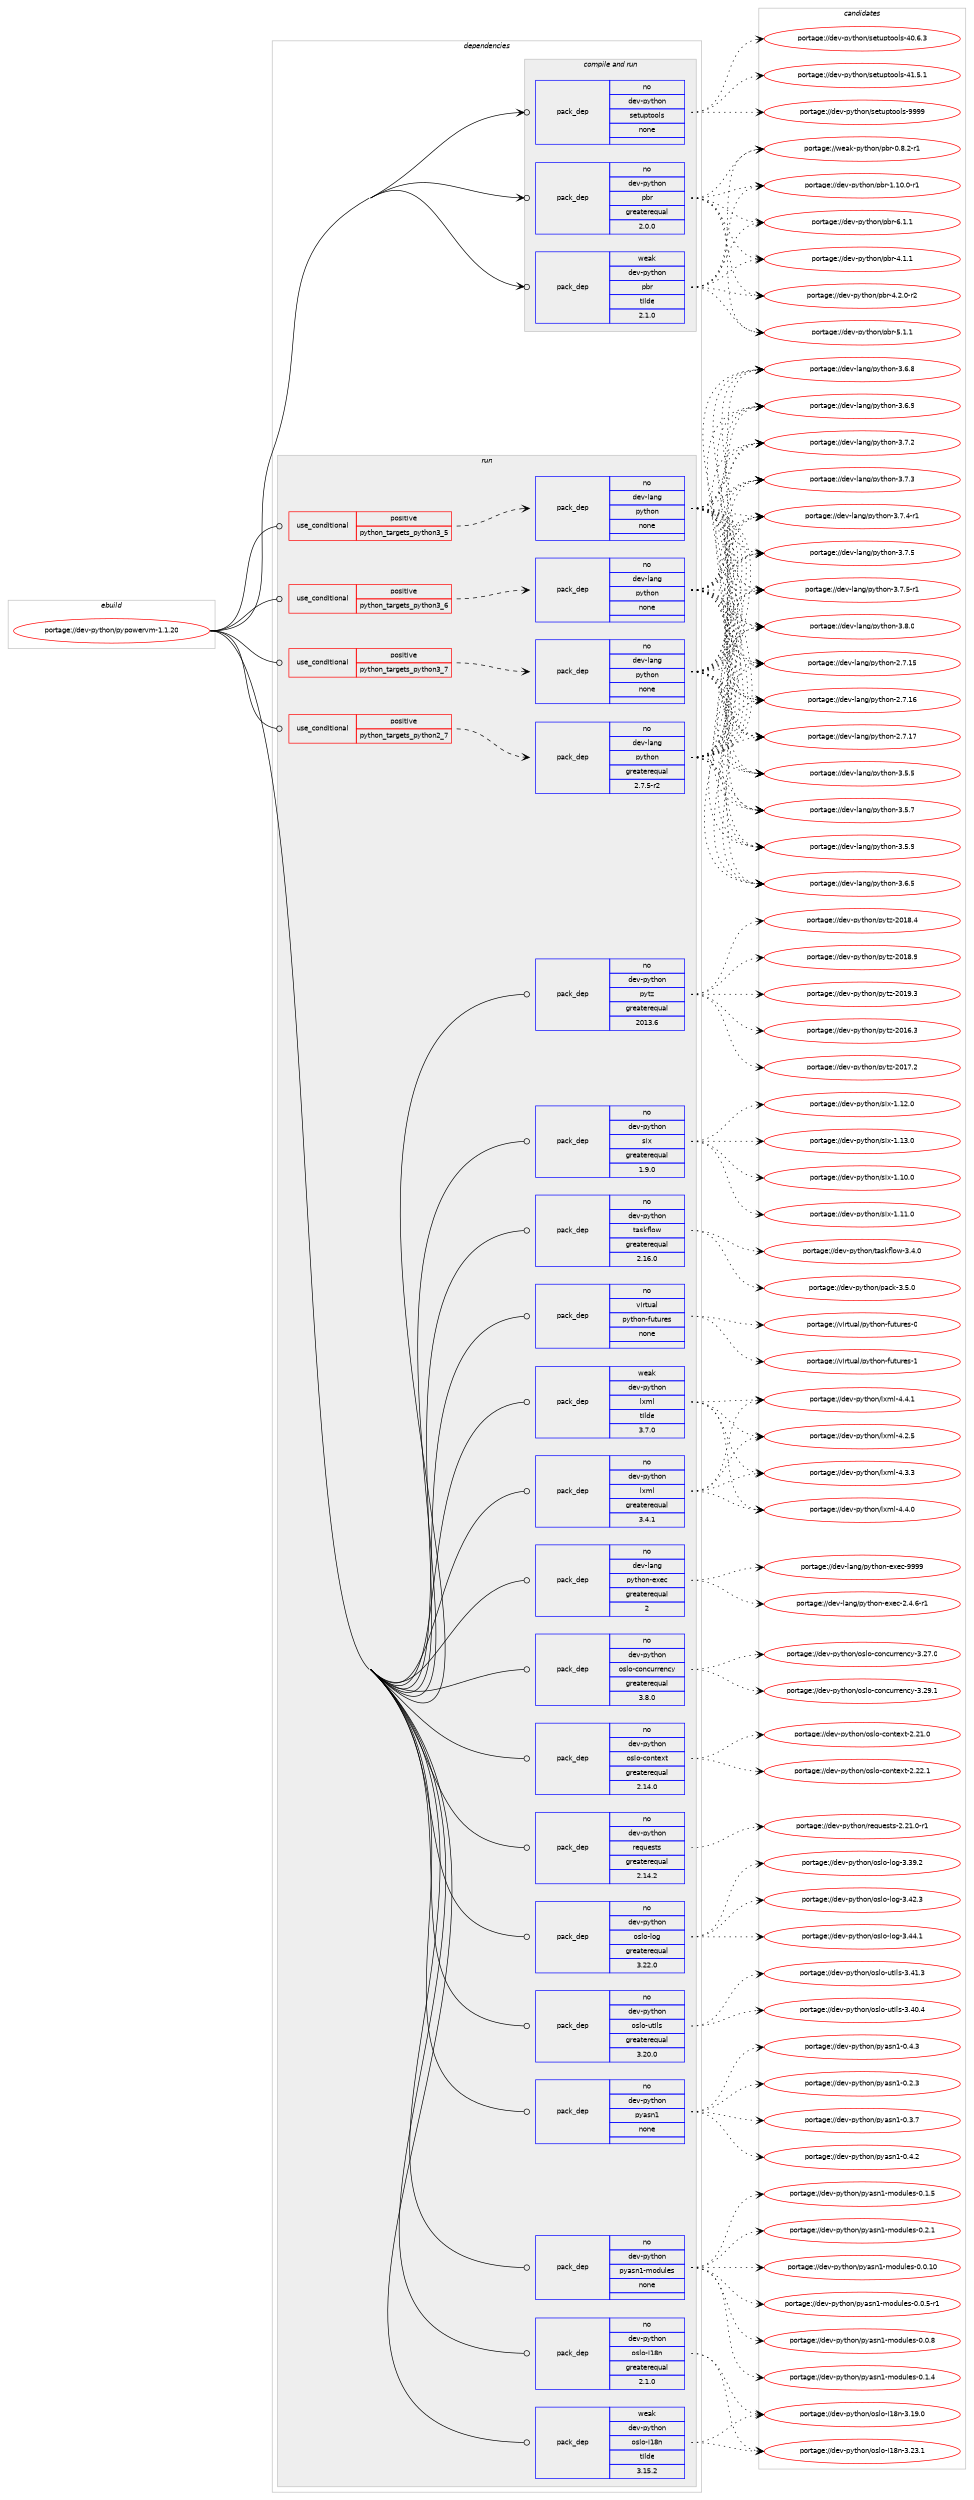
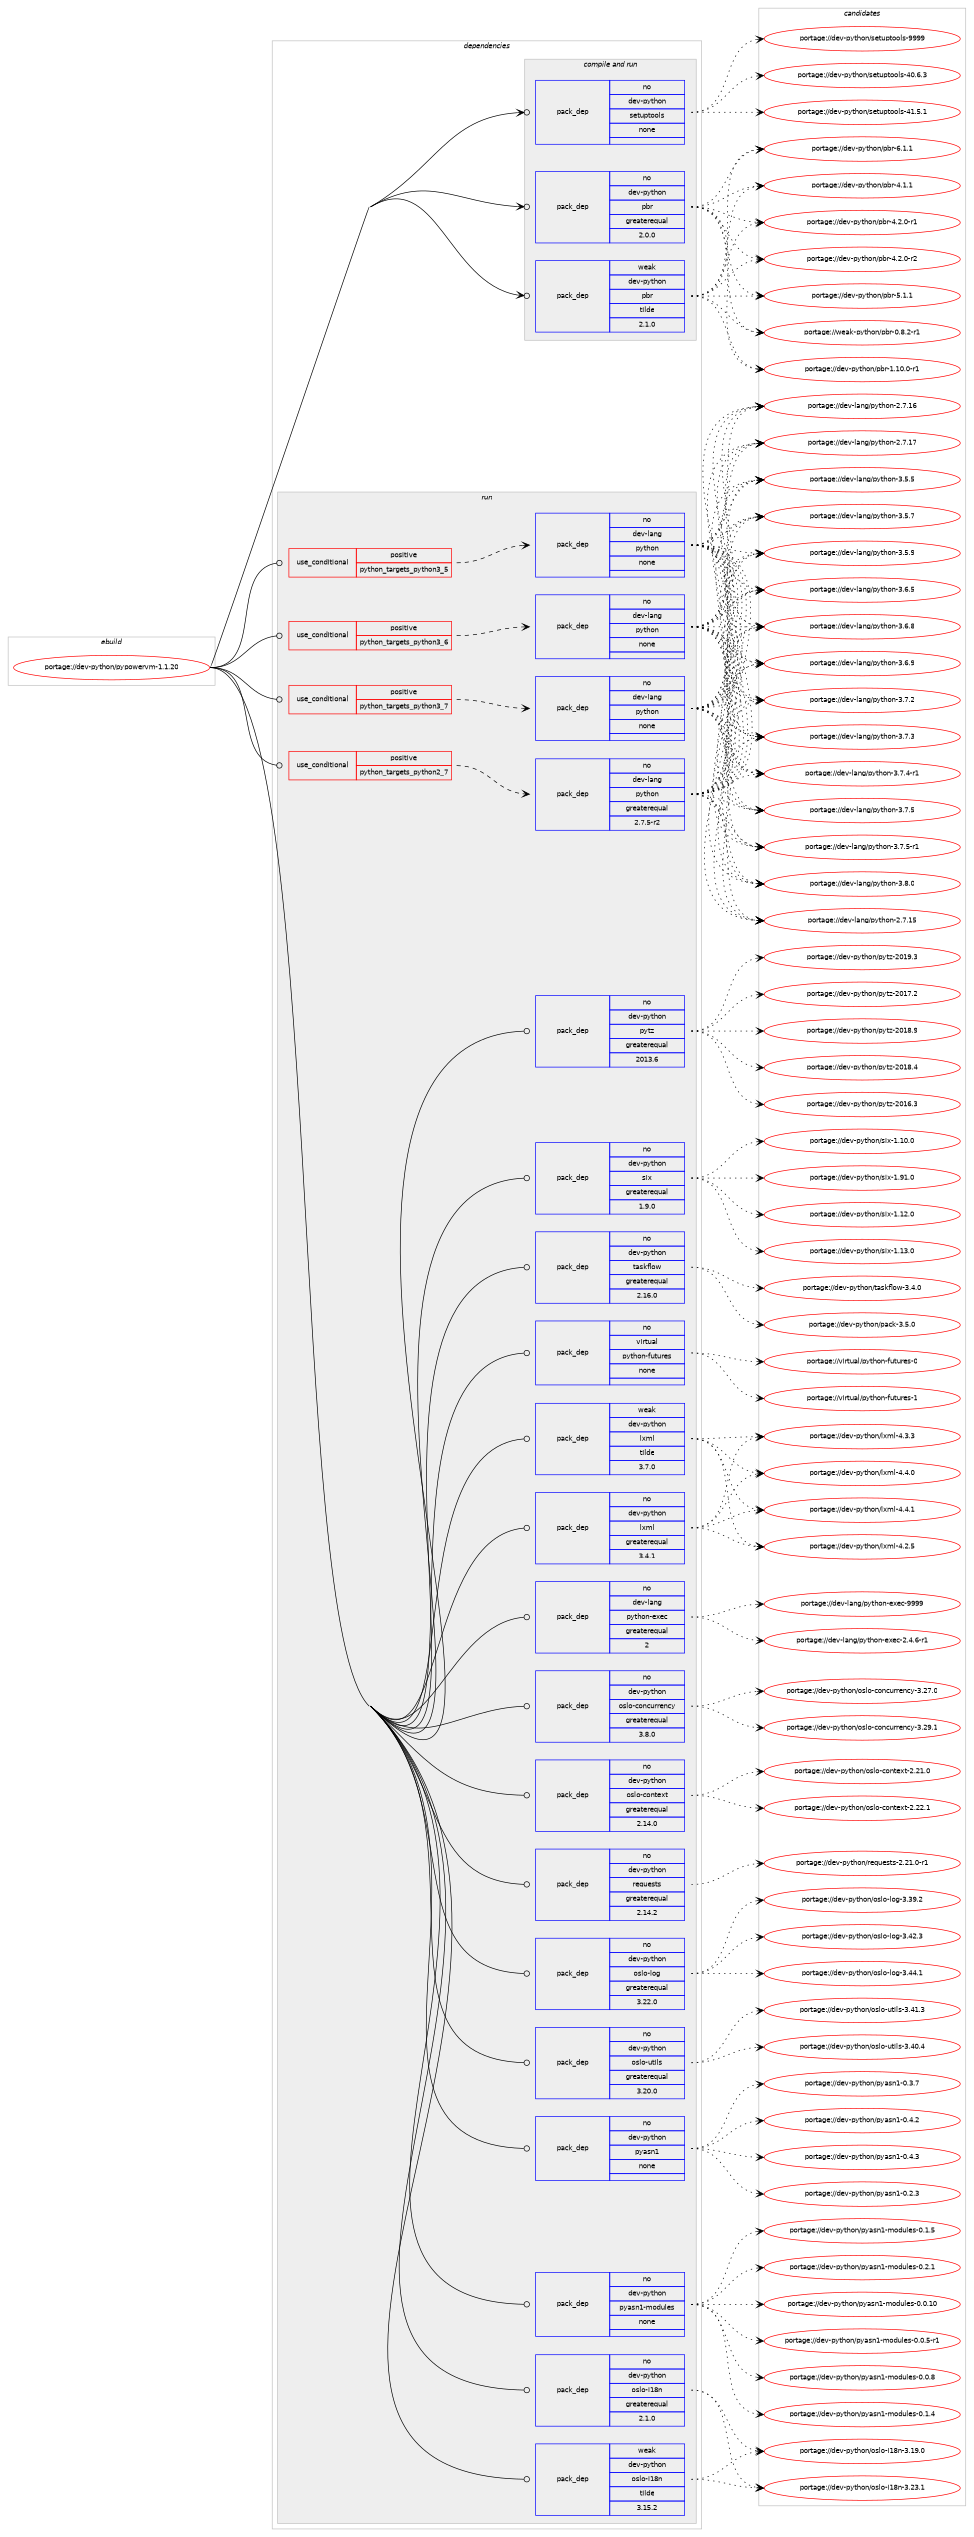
node "portage://dev-python/pbr-4.2.0-r1": added
node "portage://dev-python/six-1.11.0": label "portage://dev-python/six-1.11.0" -> "portage://dev-python/six-1.91.0"
